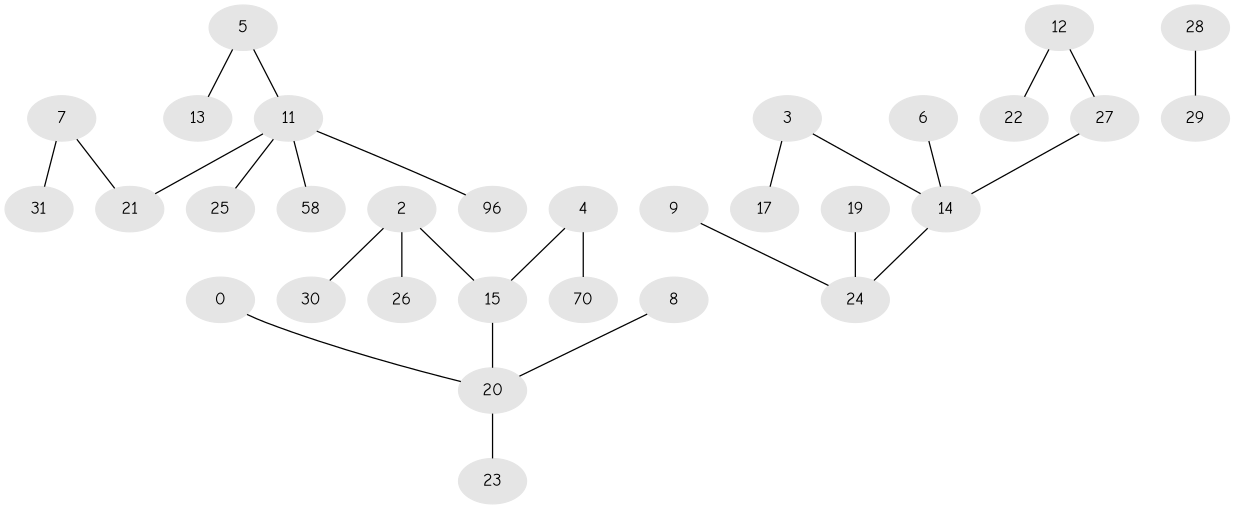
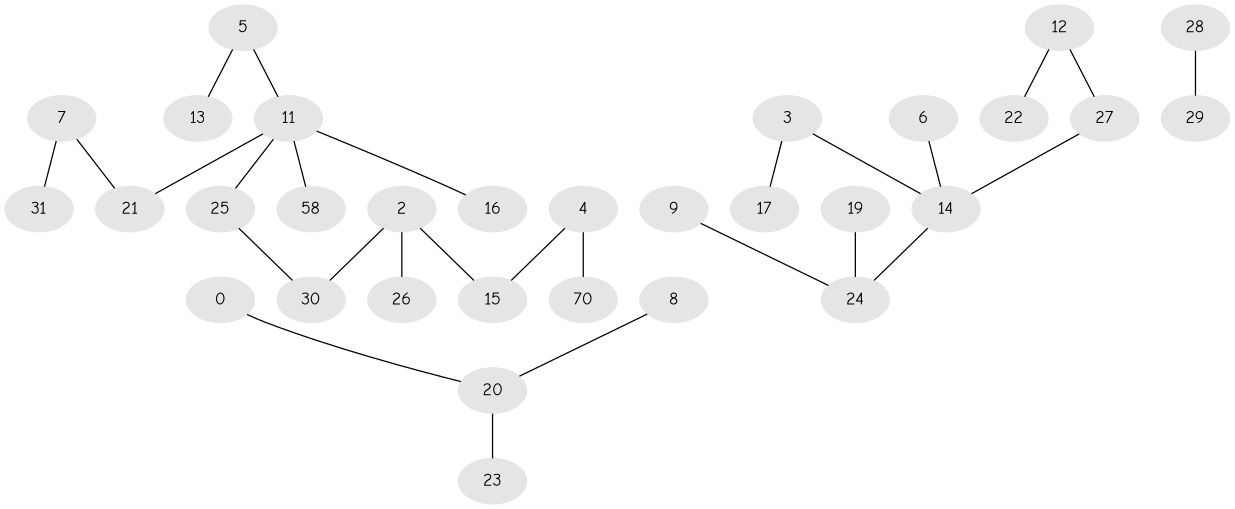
node "96": label "96" -> "16"
edge "25" -- "30": added
edge "15" -- "20": removed
